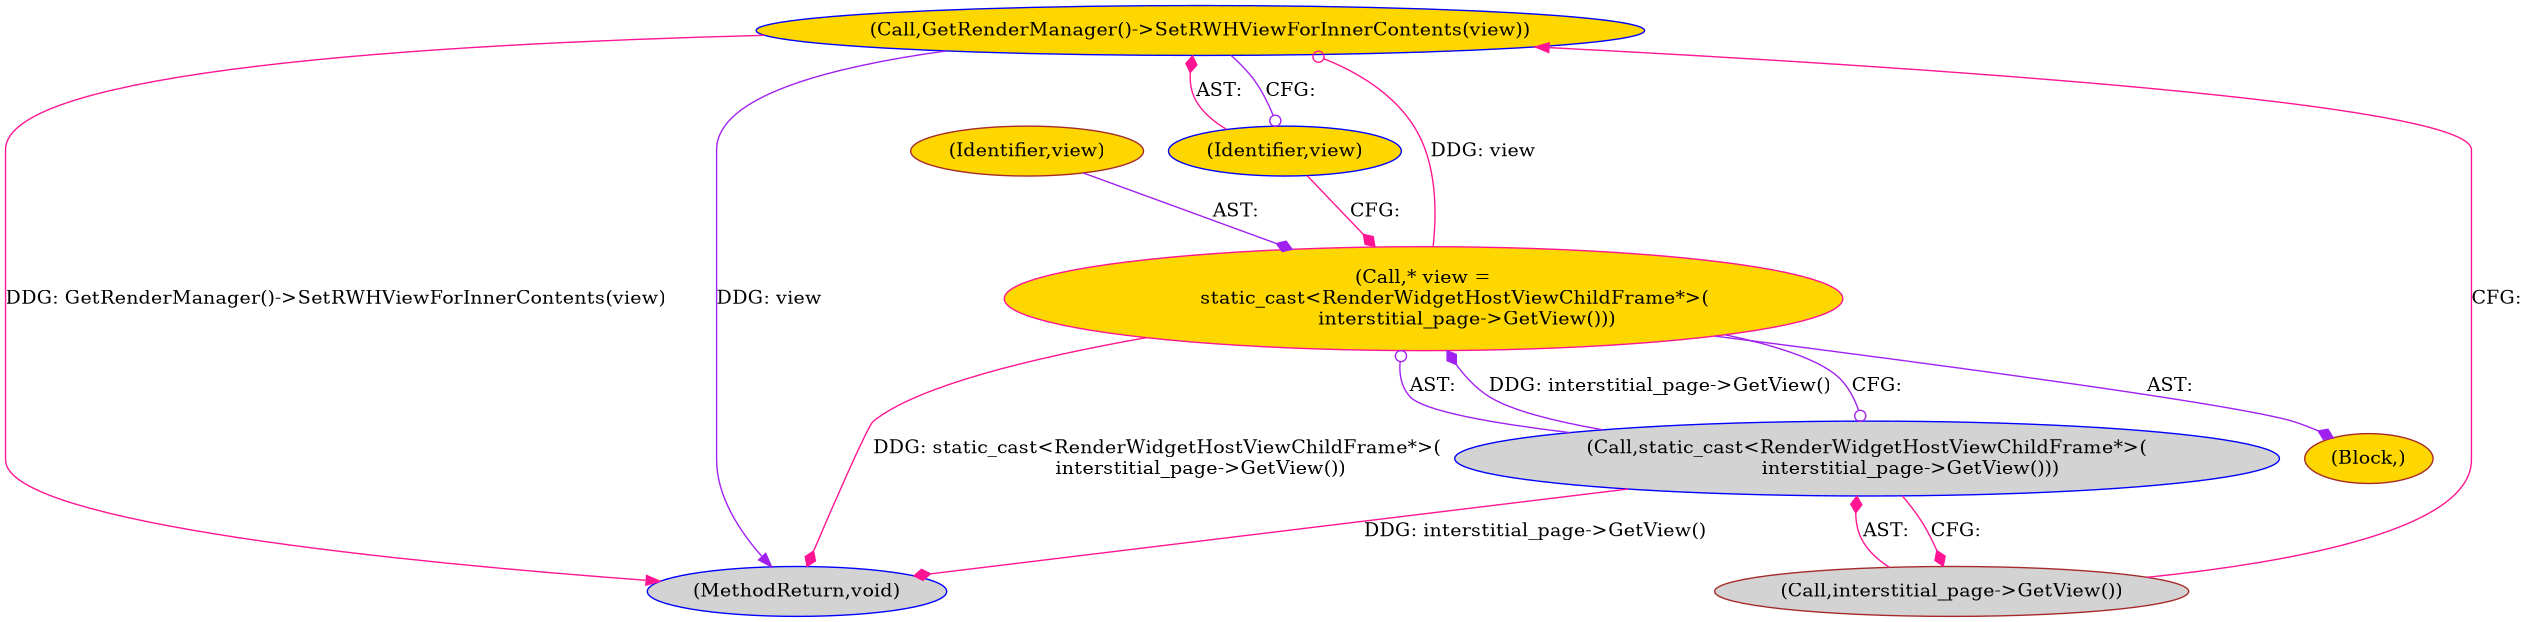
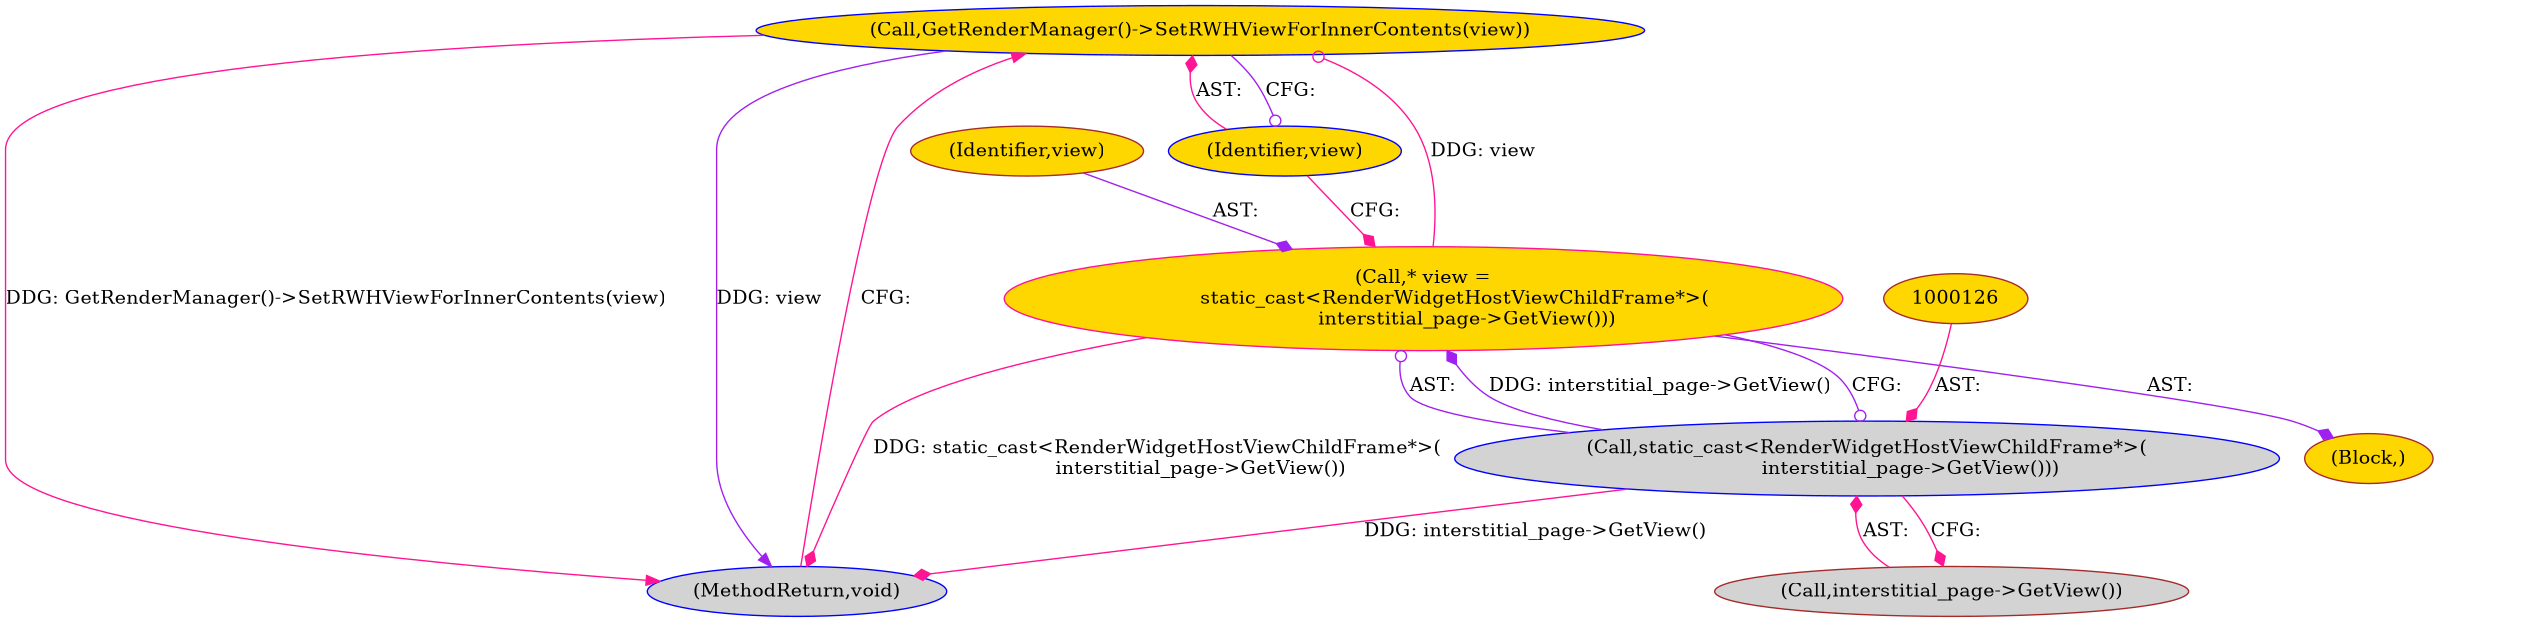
edge "(Call,interstitial_page->GetView())" -> "(Call,GetRenderManager()->SetRWHViewForInnerContents(view))": now "(MethodReturn,void)" -> "(Call,GetRenderManager()->SetRWHViewForInnerContents(view))"
node "1000126": added
